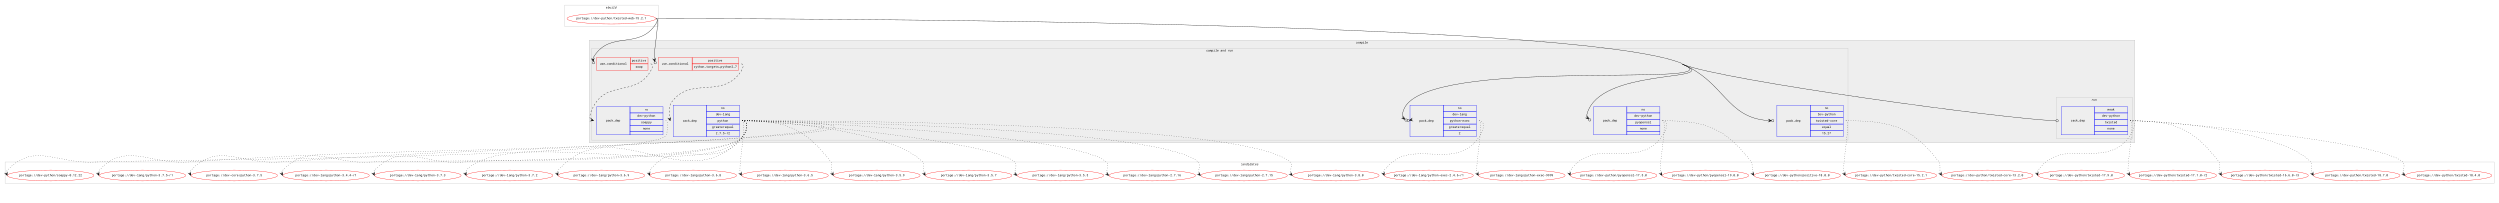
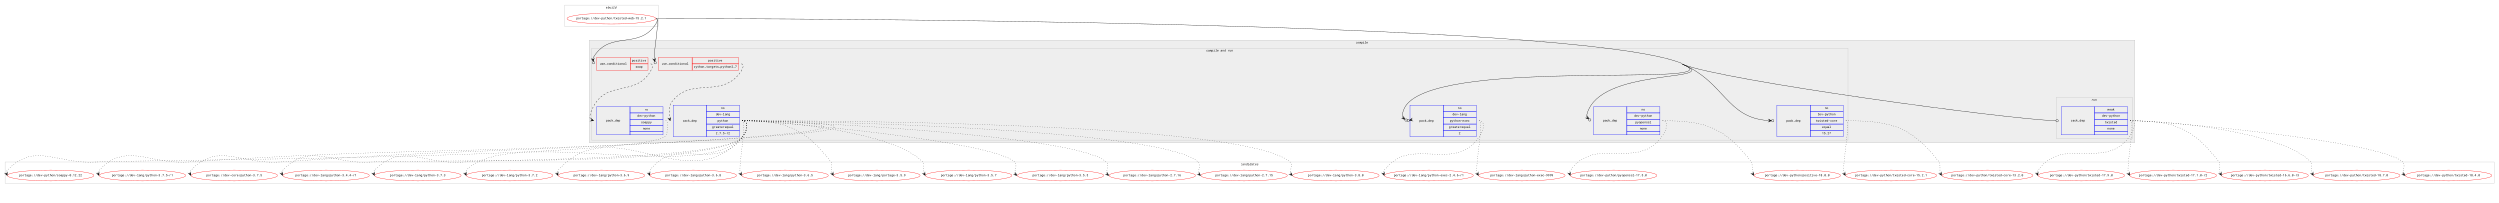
node "portage://dev-lang/python-3.5.9": label "portage://dev-lang/python-3.5.9" -> "portage://dev-lang/portage-3.5.9"
node "portage://dev-python/pyopenssl-19.0.0": removed
